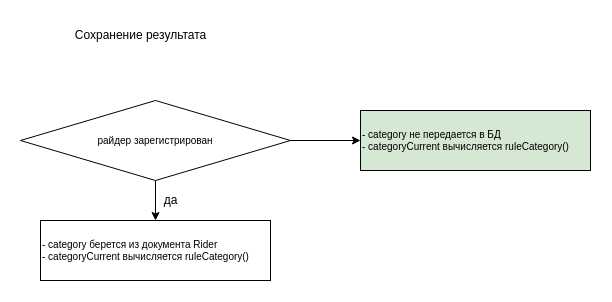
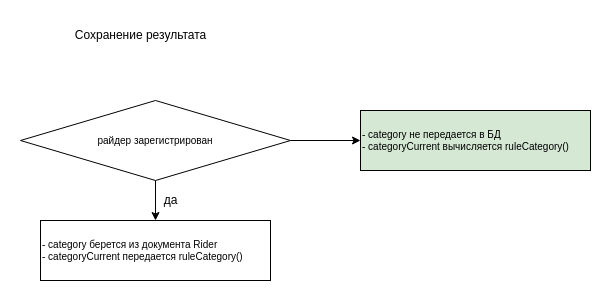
node "- category берется из документа Rider- categoryCurrent вычисляется ruleCategory()": label "- category берется из документа Rider- categoryCurrent вычисляется ruleCategory()" -> "- category берется из документа Rider- categoryCurrent передается ruleCategory()"
